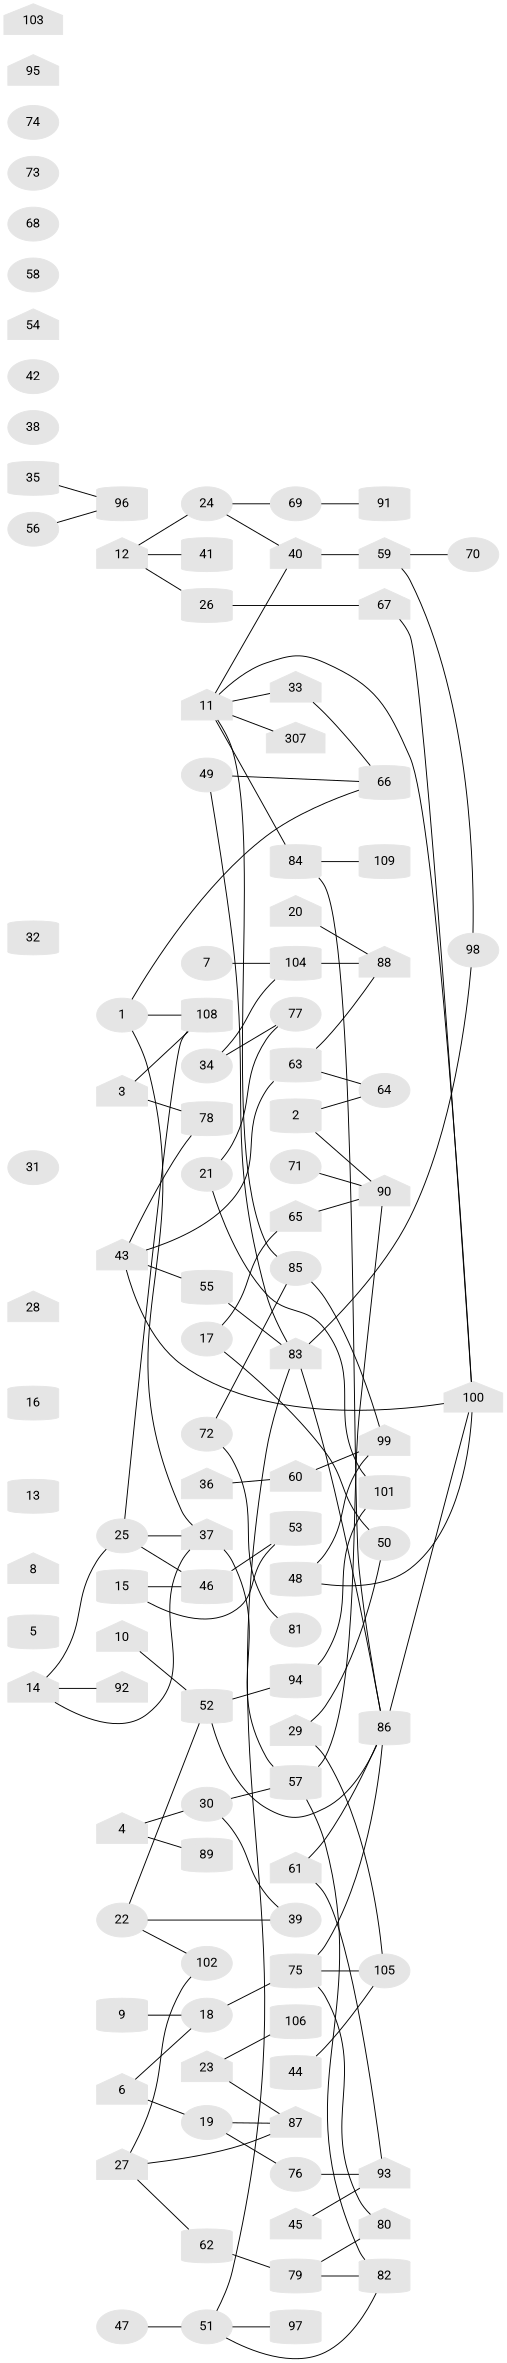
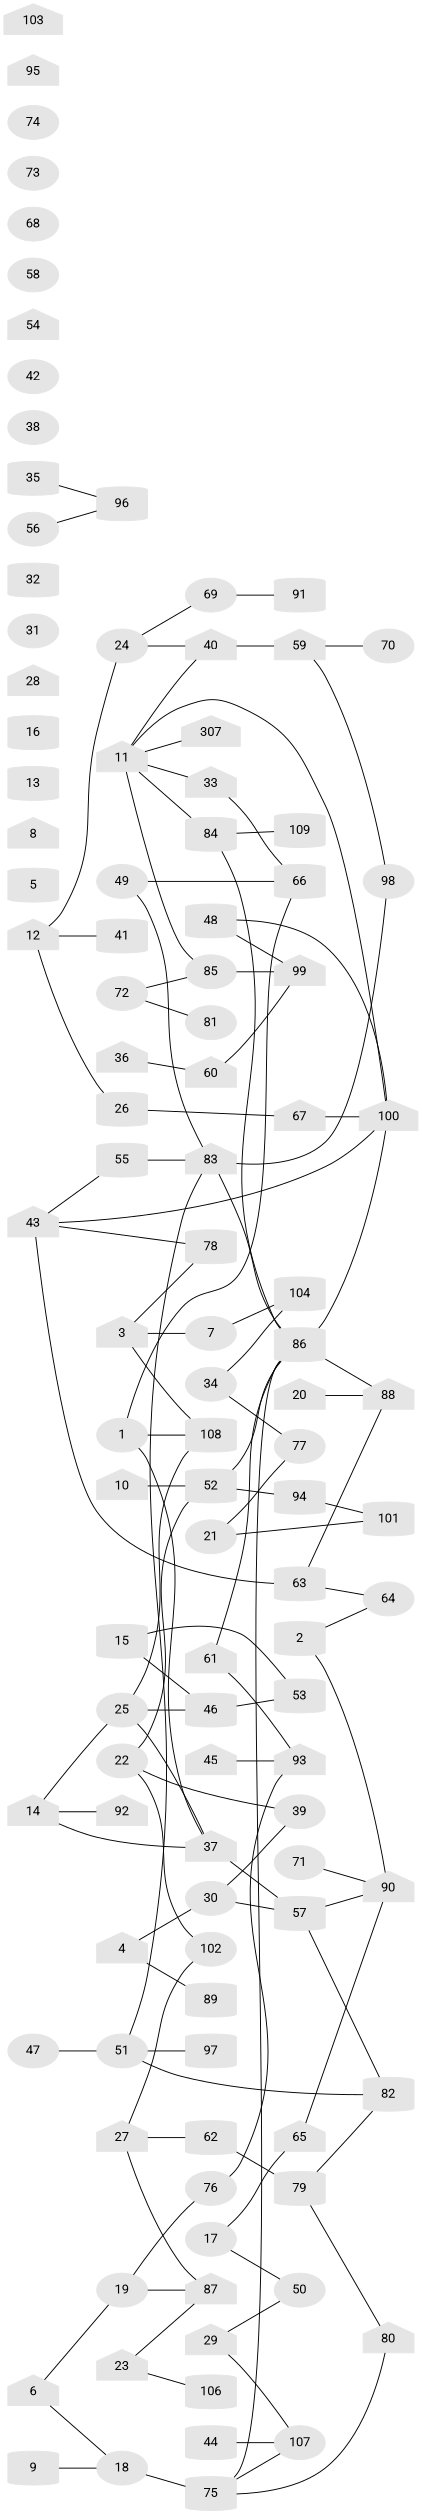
edge "104" -- "88": now "86" -- "88"
edge "3" -- "7": added
node "105": label "105" -> "107"
